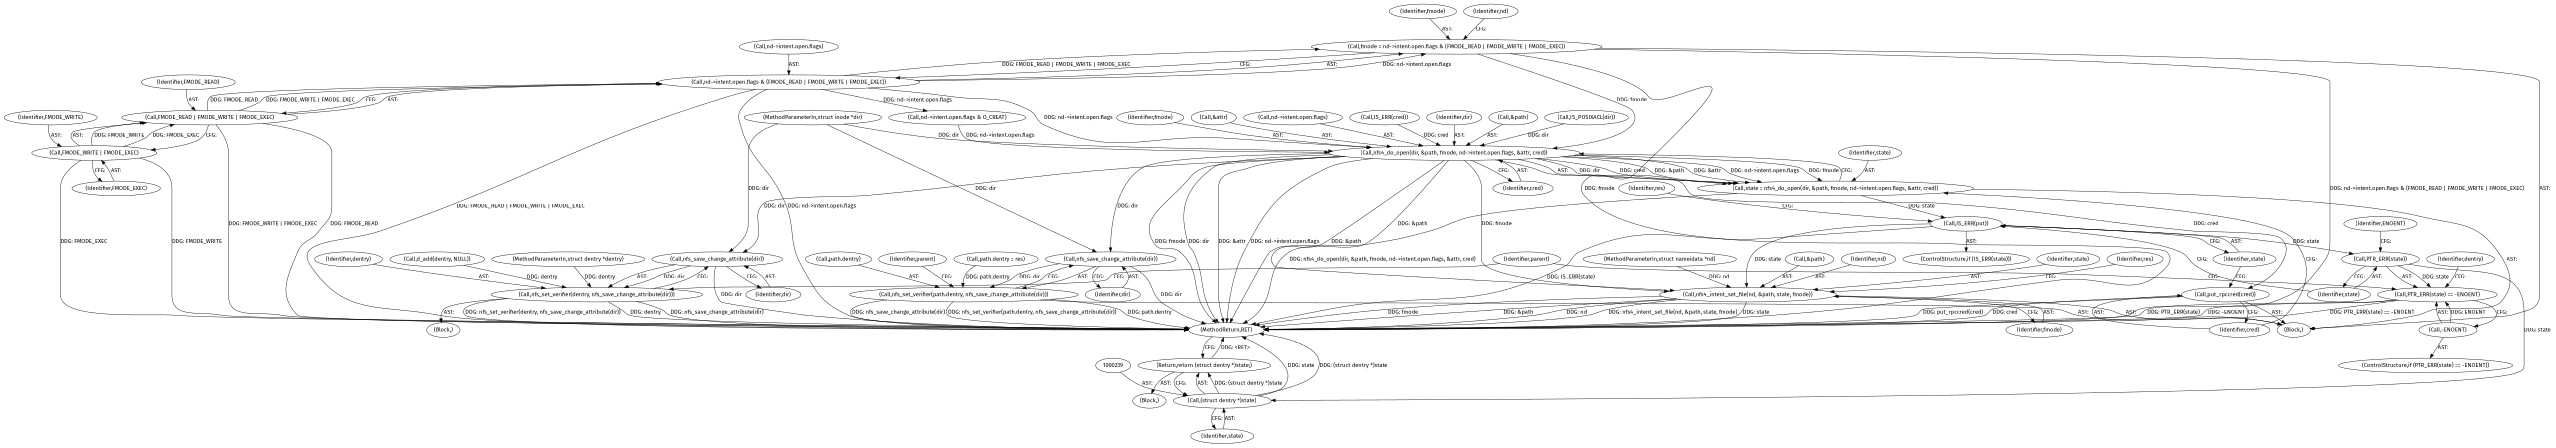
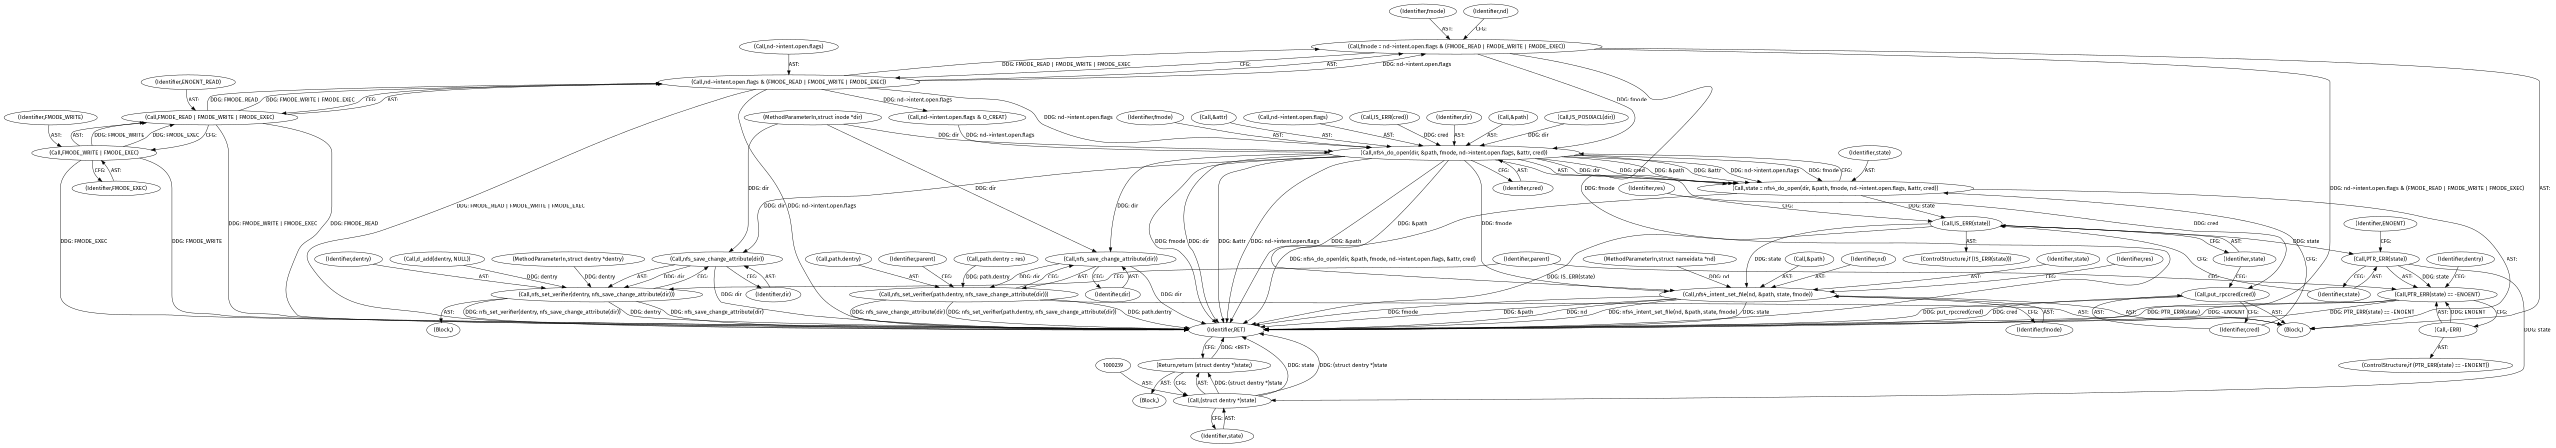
node "(Identifier,FMODE_READ)": label "(Identifier,FMODE_READ)" -> "(Identifier,ENOENT_READ)"
node "(Call,IS_ERR(put))": label "(Call,IS_ERR(put))" -> "(Call,IS_ERR(state))"
node "(MethodReturn,RET)": label "(MethodReturn,RET)" -> "(Identifier,RET)"
node "(Call,-ENOENT)": label "(Call,-ENOENT)" -> "(Call,-ERR)"
